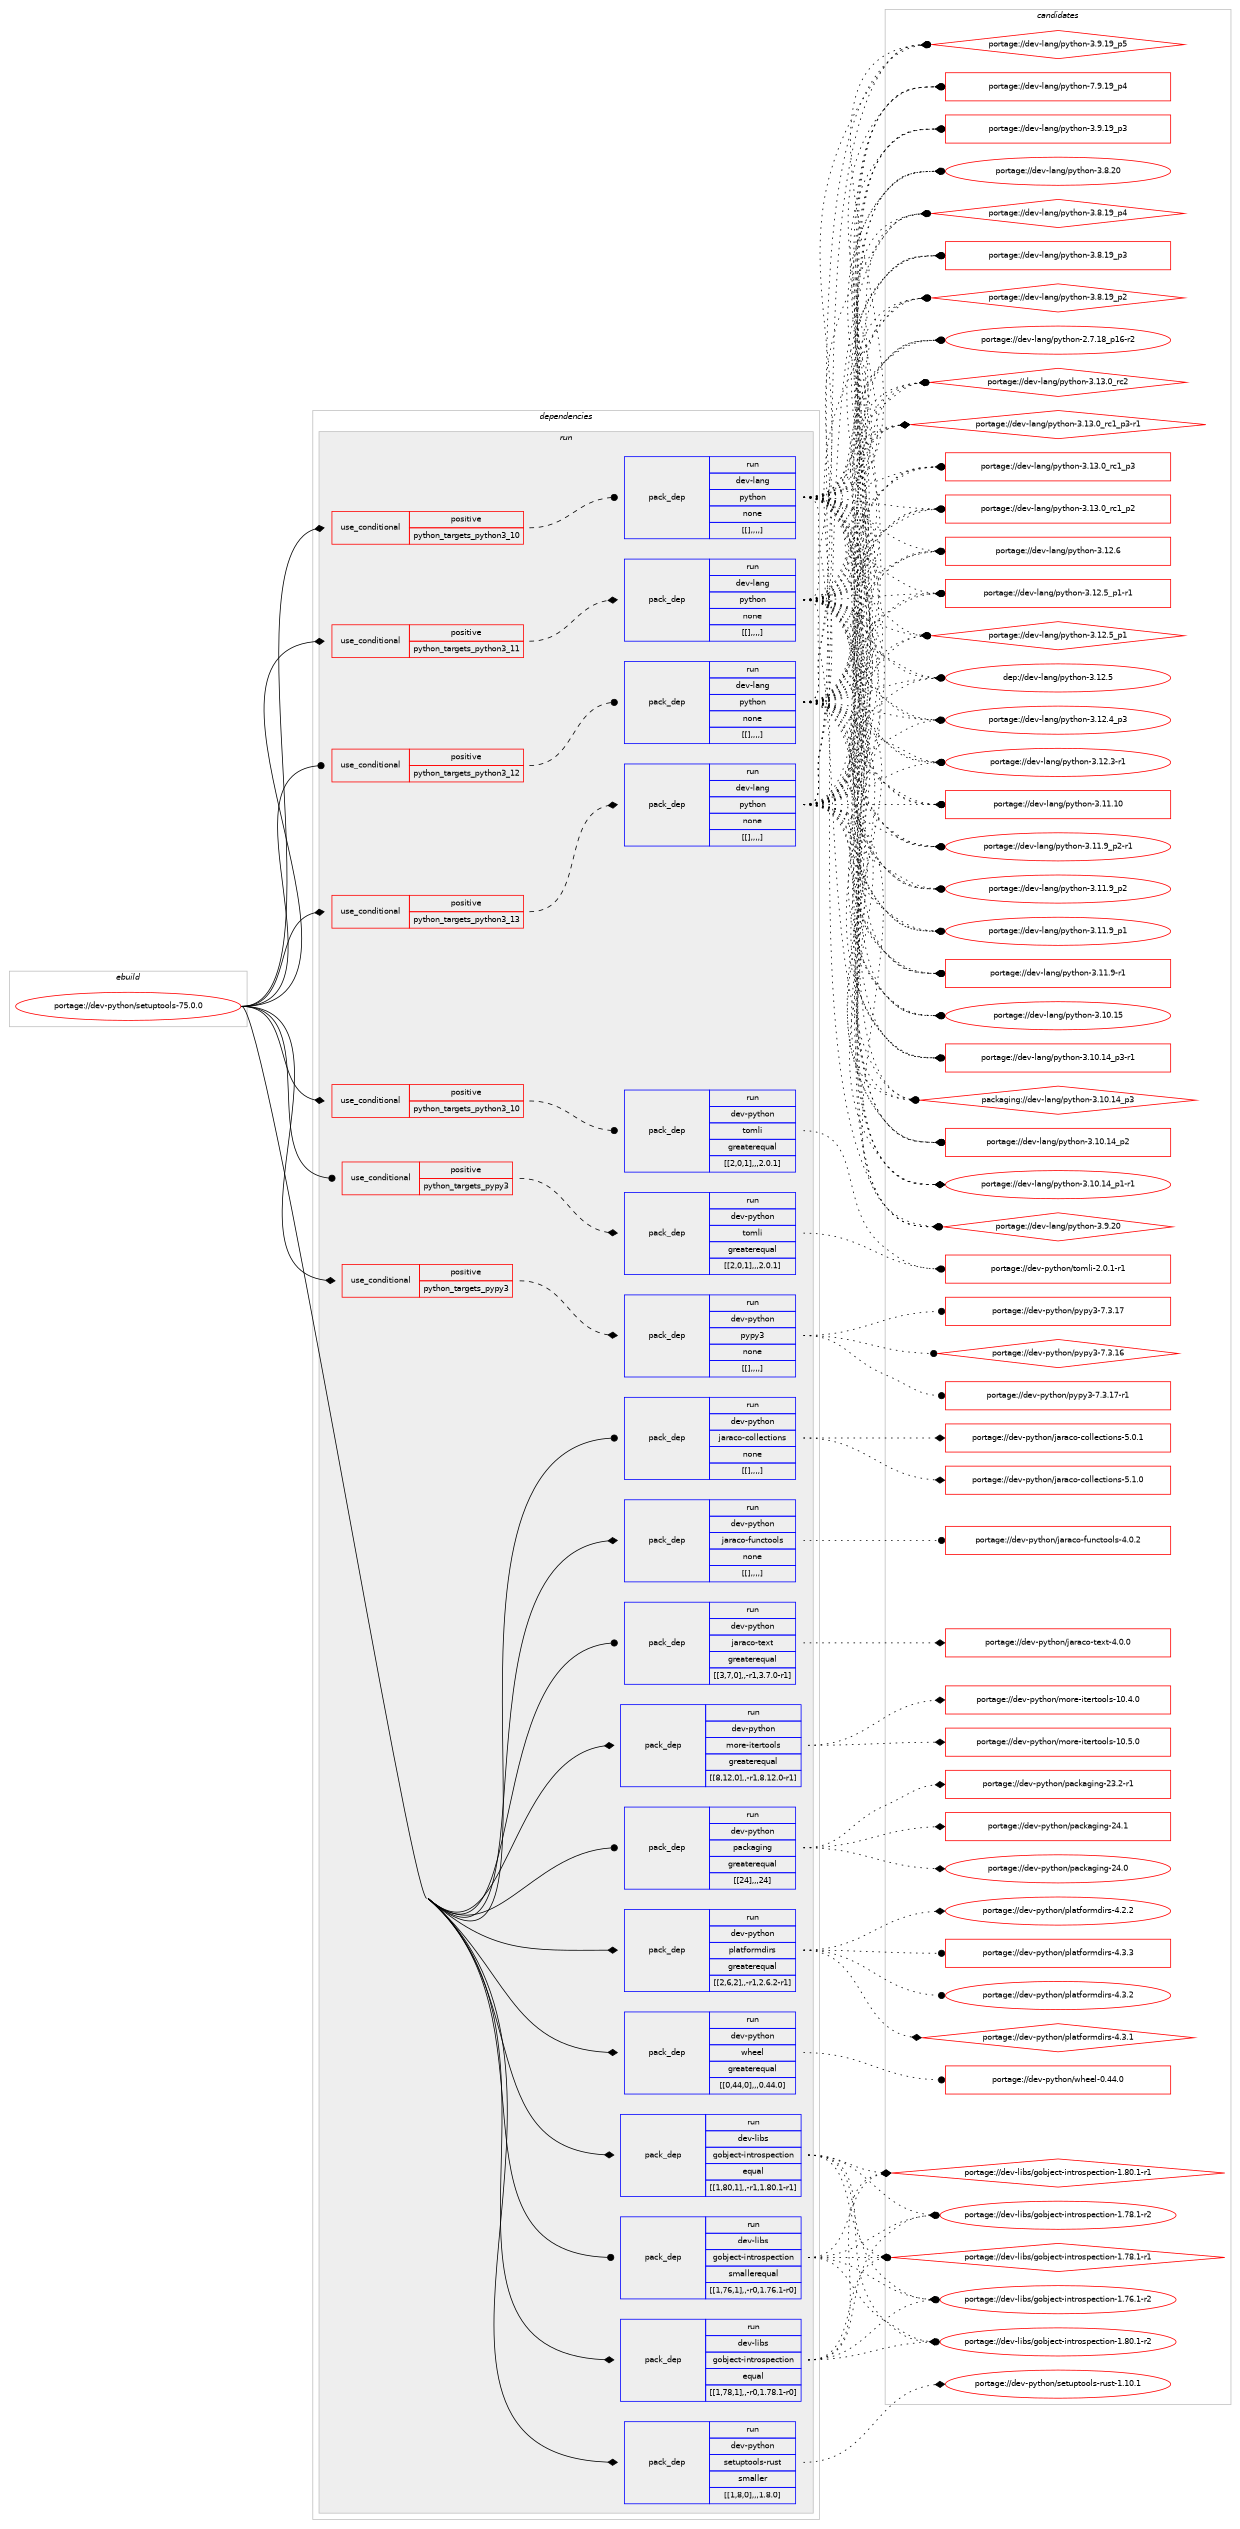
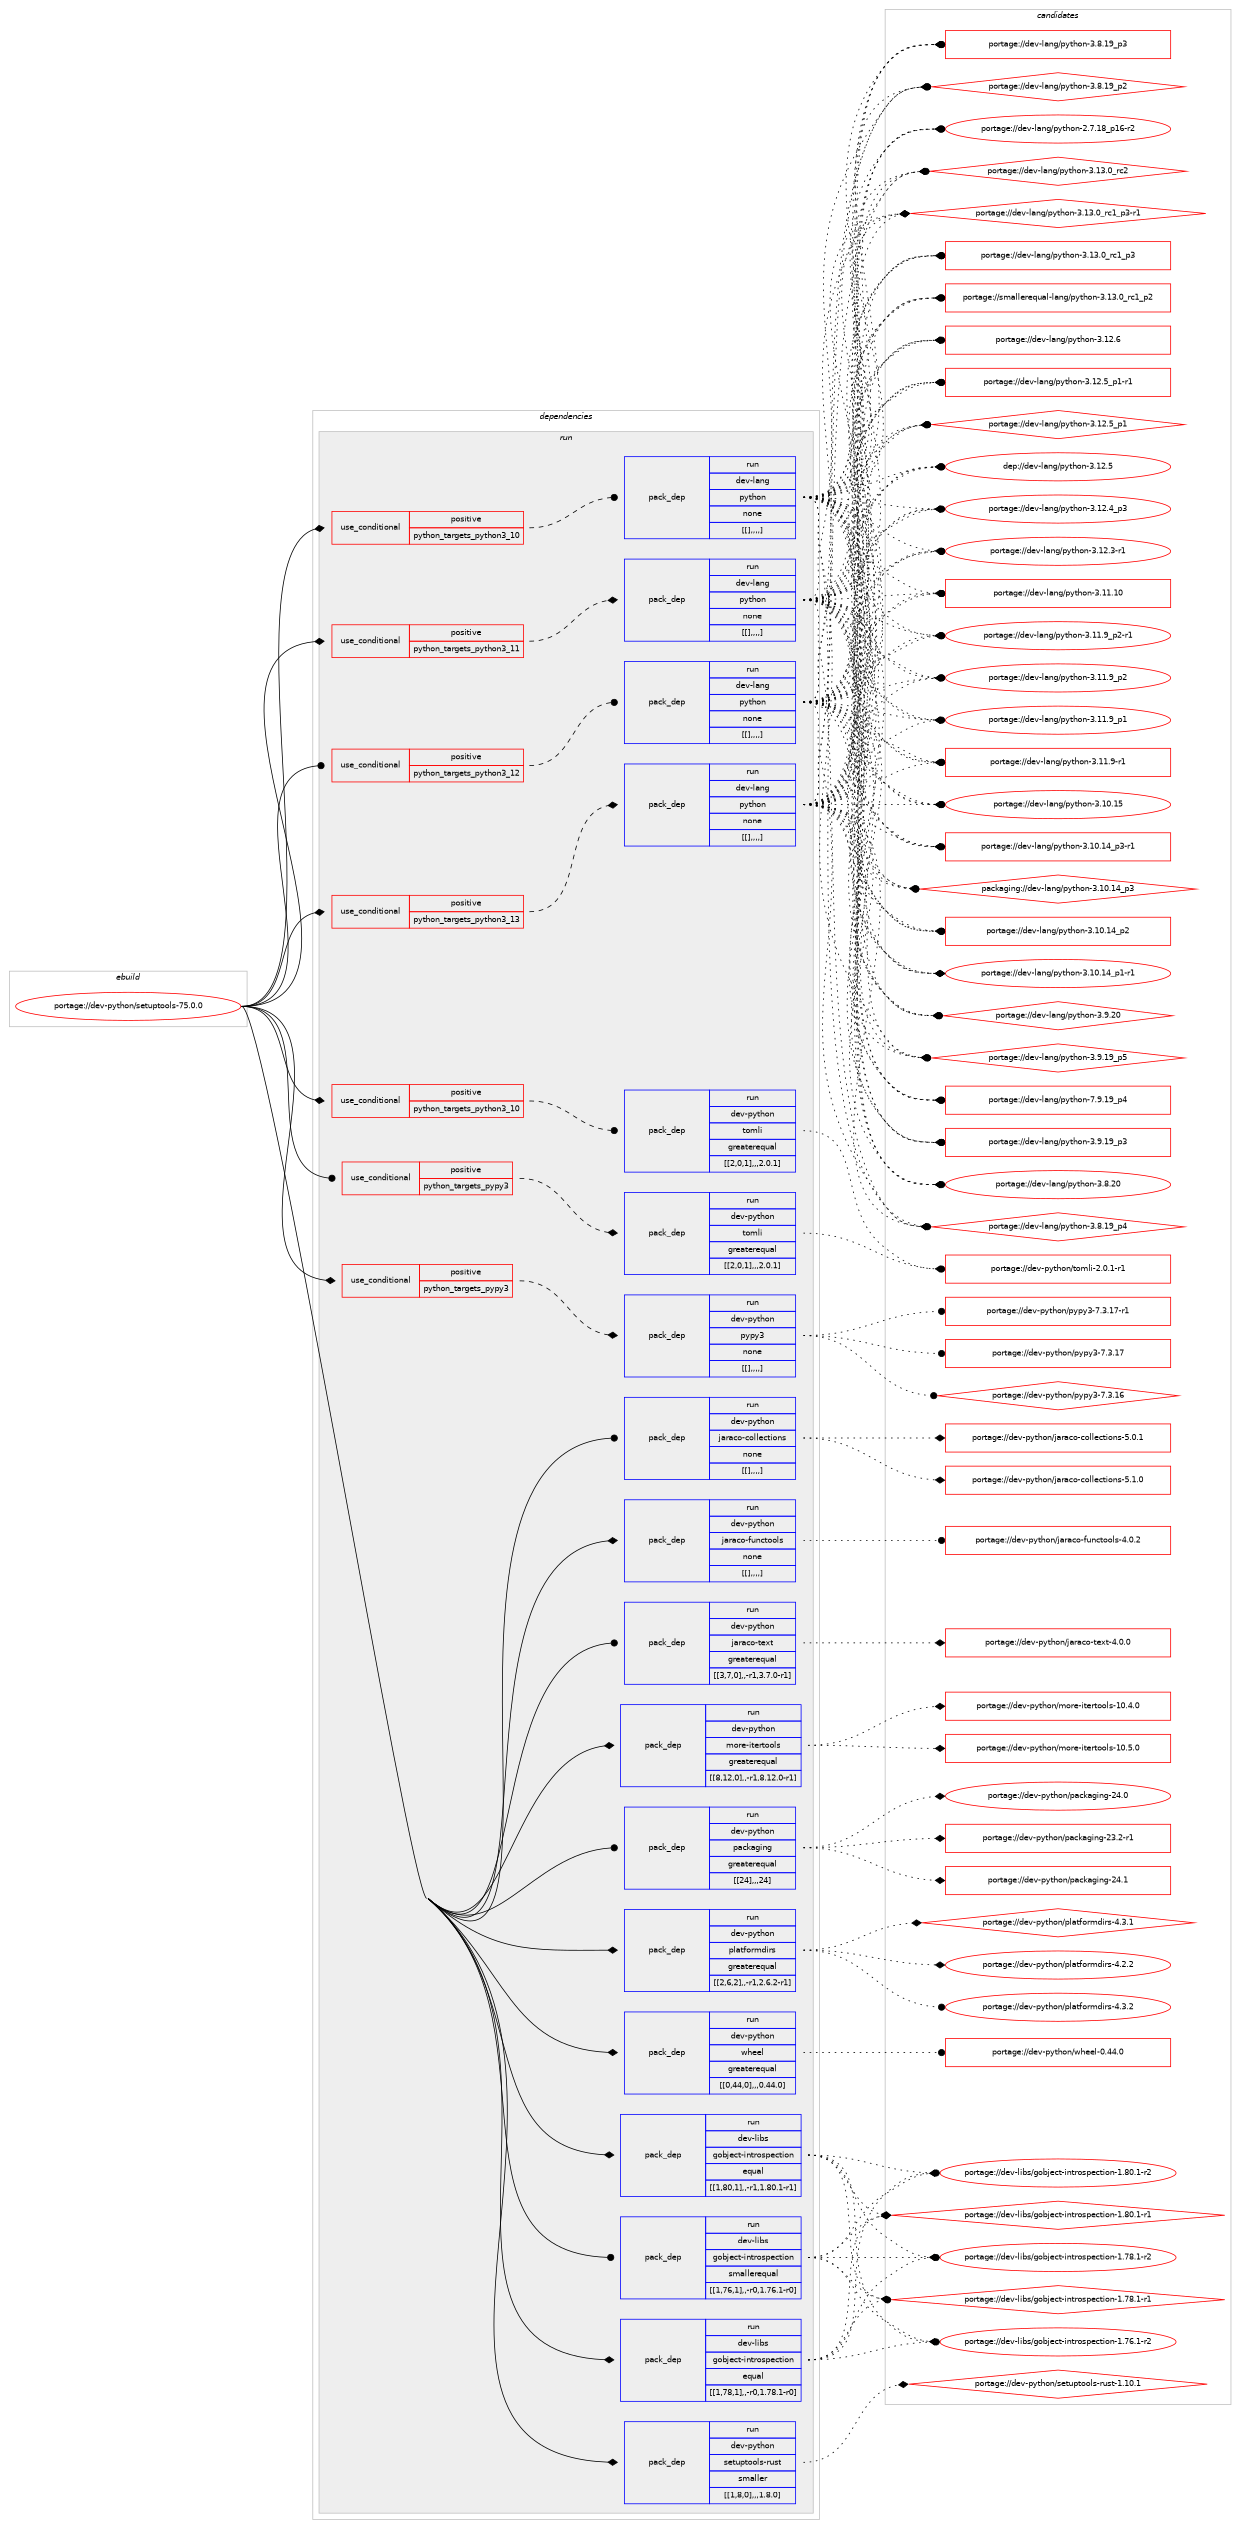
node "portage://dev-lang/python-3.13.0_rc1_p2": label "portage://dev-lang/python-3.13.0_rc1_p2" -> "portage://smallerequal-lang/python-3.13.0_rc1_p2"
node "portage://dev-python/platformdirs-4.3.3": removed
node "portage://dev-python/setuptools-rust-1.10.1": shape ellipse -> diamond
